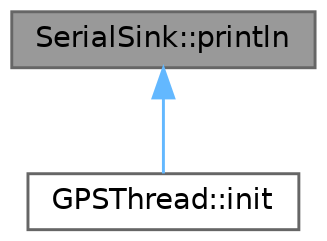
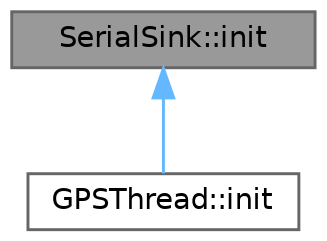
node "SerialSink::println": label "SerialSink::println" -> "SerialSink::init"
